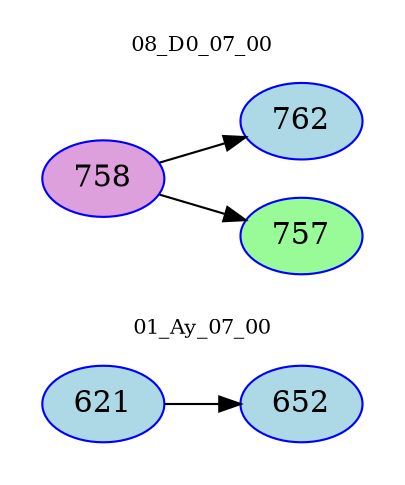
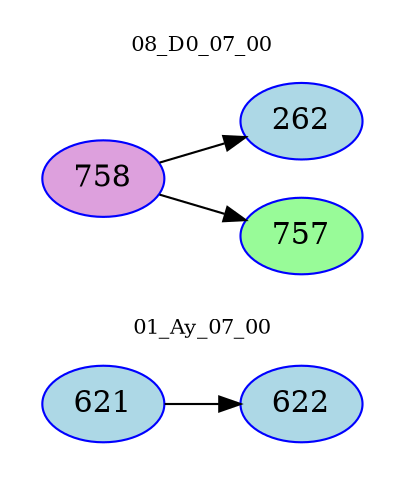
node "762": label "762" -> "262"
node "652": label "652" -> "622"
